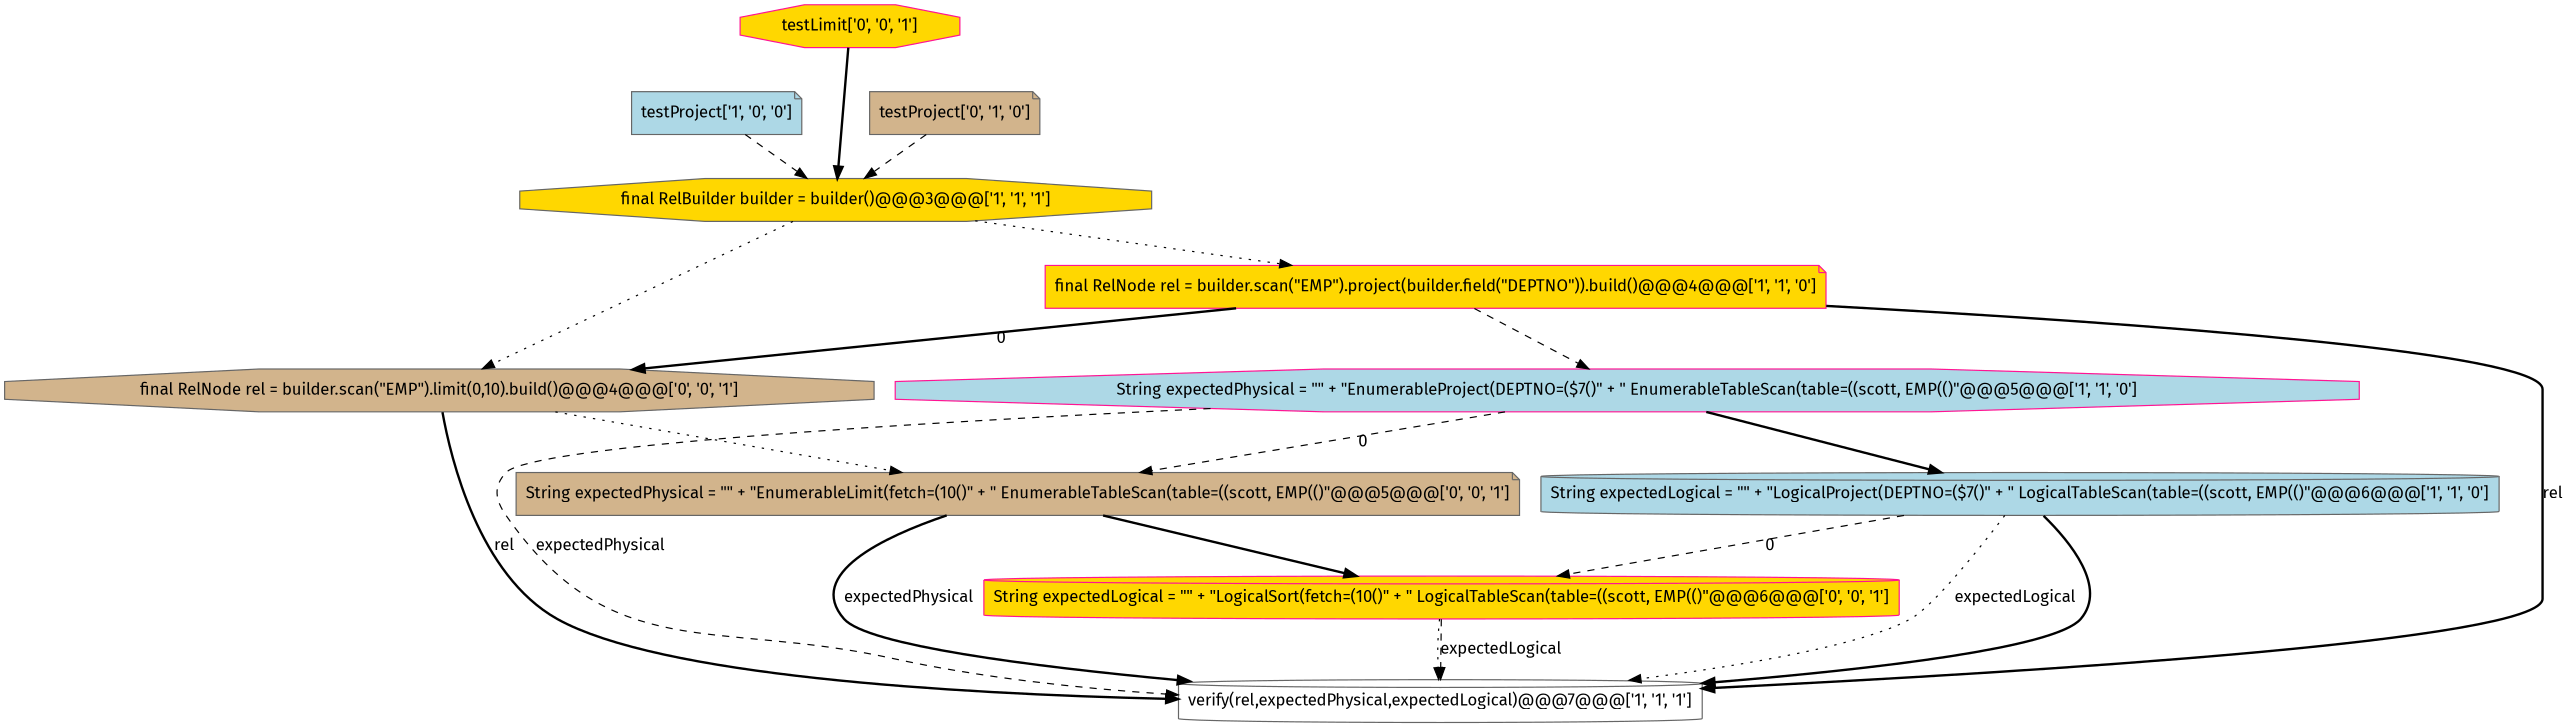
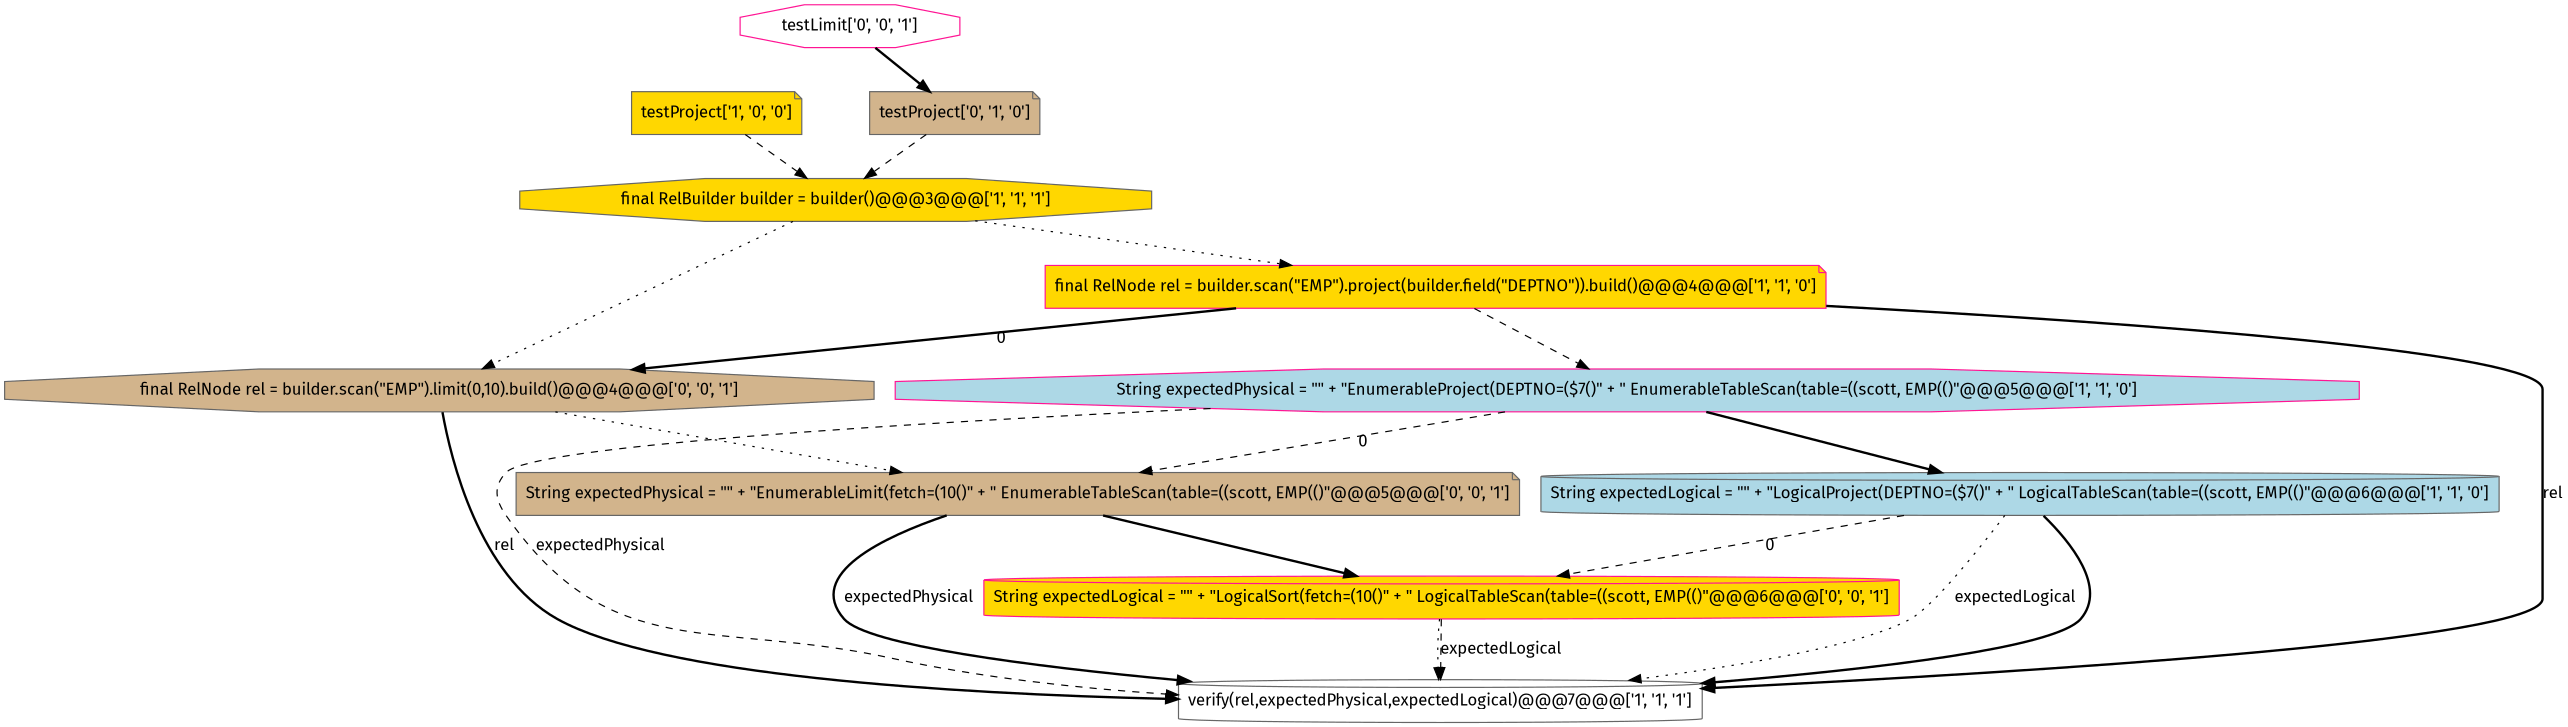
node "testLimit['0', '0', '1']": fillcolor gold -> white
edge "testLimit['0', '0', '1']" -> "final RelBuilder builder = builder()@@@3@@@['1', '1', '1']": now "testLimit['0', '0', '1']" -> "testProject['0', '1', '0']"
node "testProject['1', '0', '0']": fillcolor lightblue -> gold
